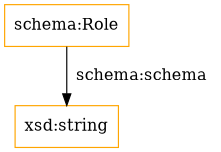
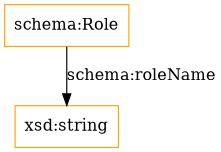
edge "schema:Role" -> "xsd:string": label "schema:schema" -> "schema:roleName"
